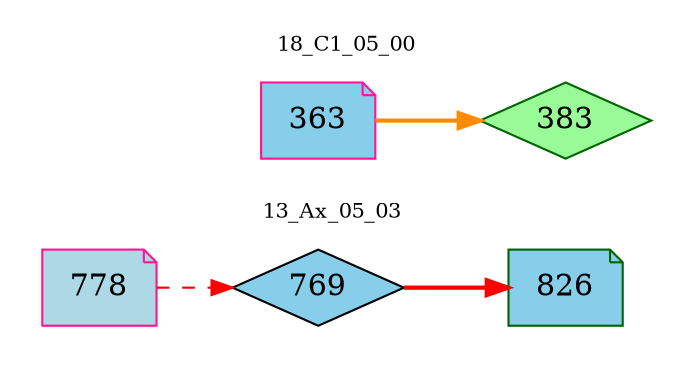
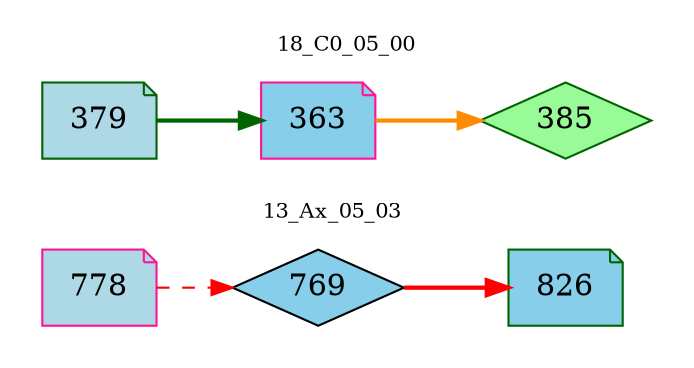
cluster "18_C1_05_00": label "18_C1_05_00" -> "18_C0_05_00"
node "379": added
node "383": label "383" -> "385"
